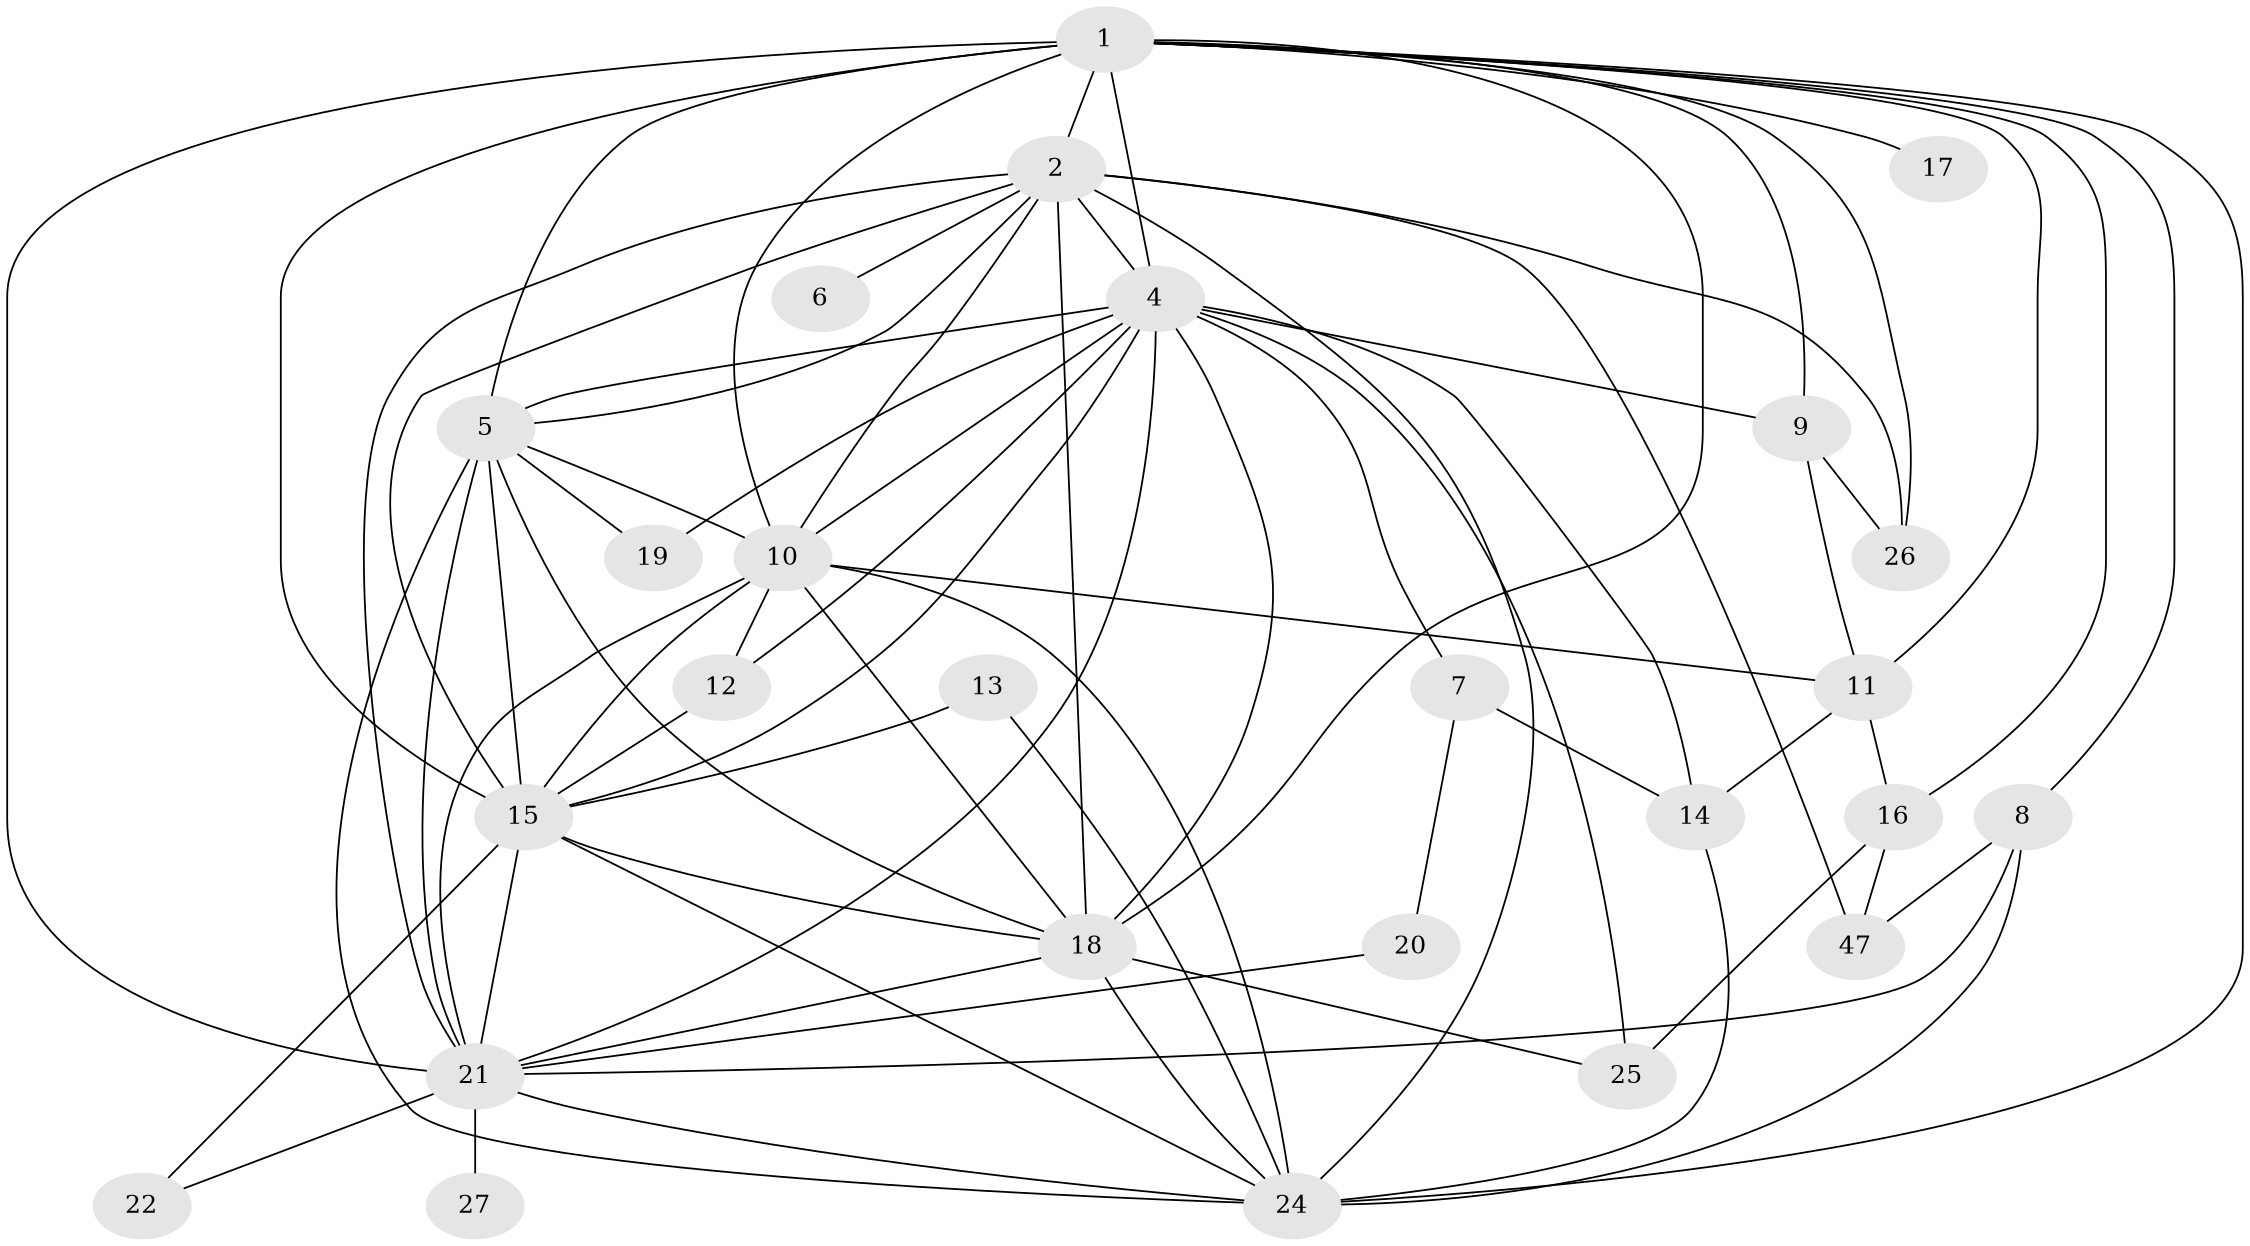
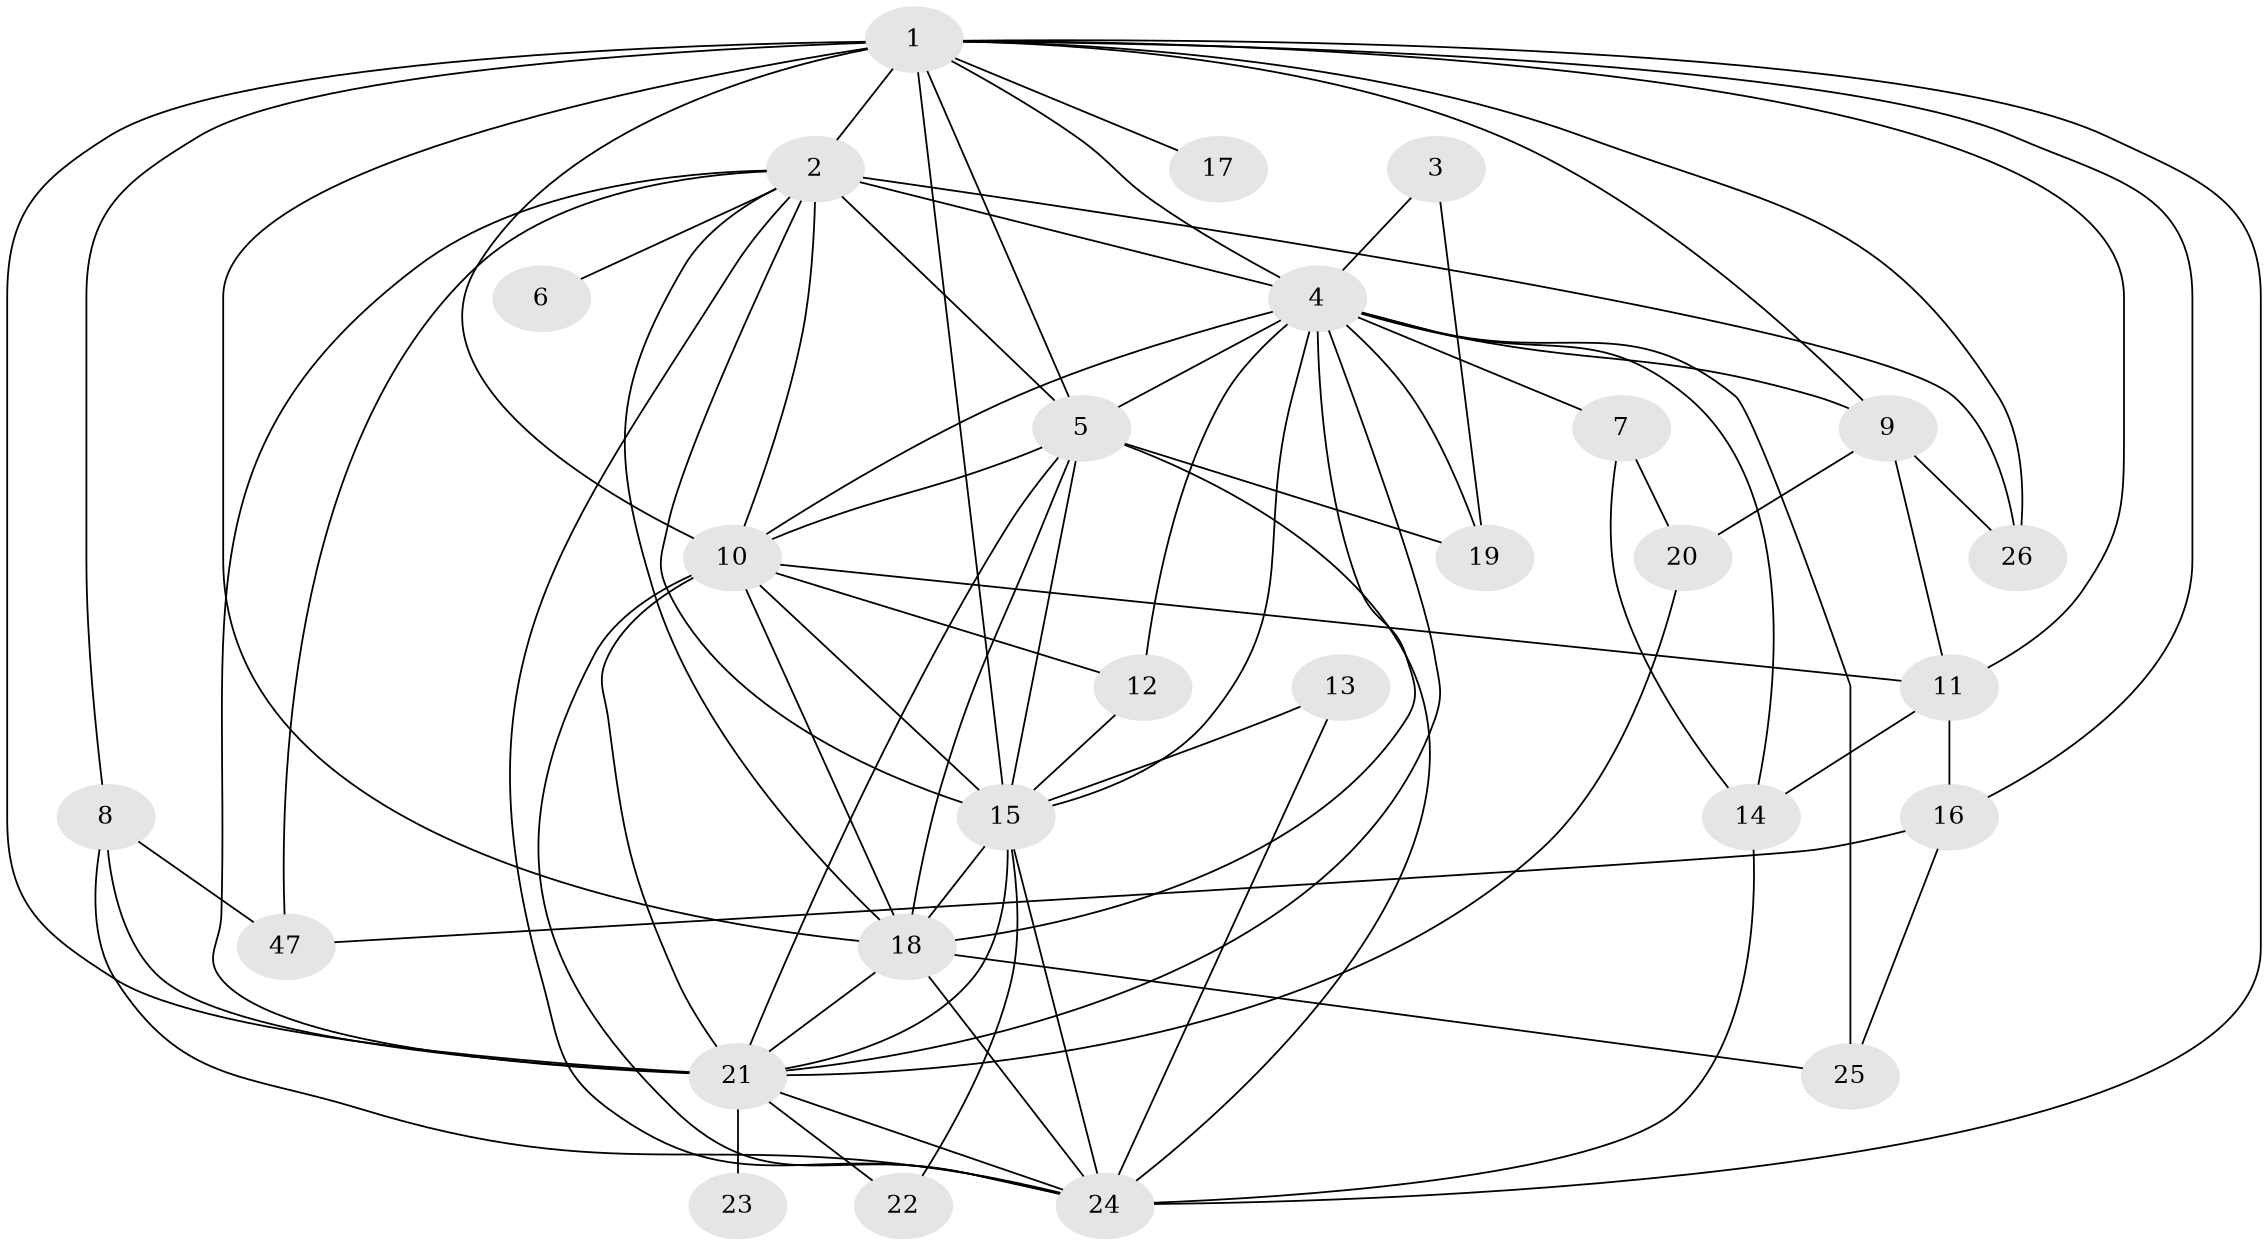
node "3": added
edge "9" -- "20": added
node "27": label "27" -> "23"
